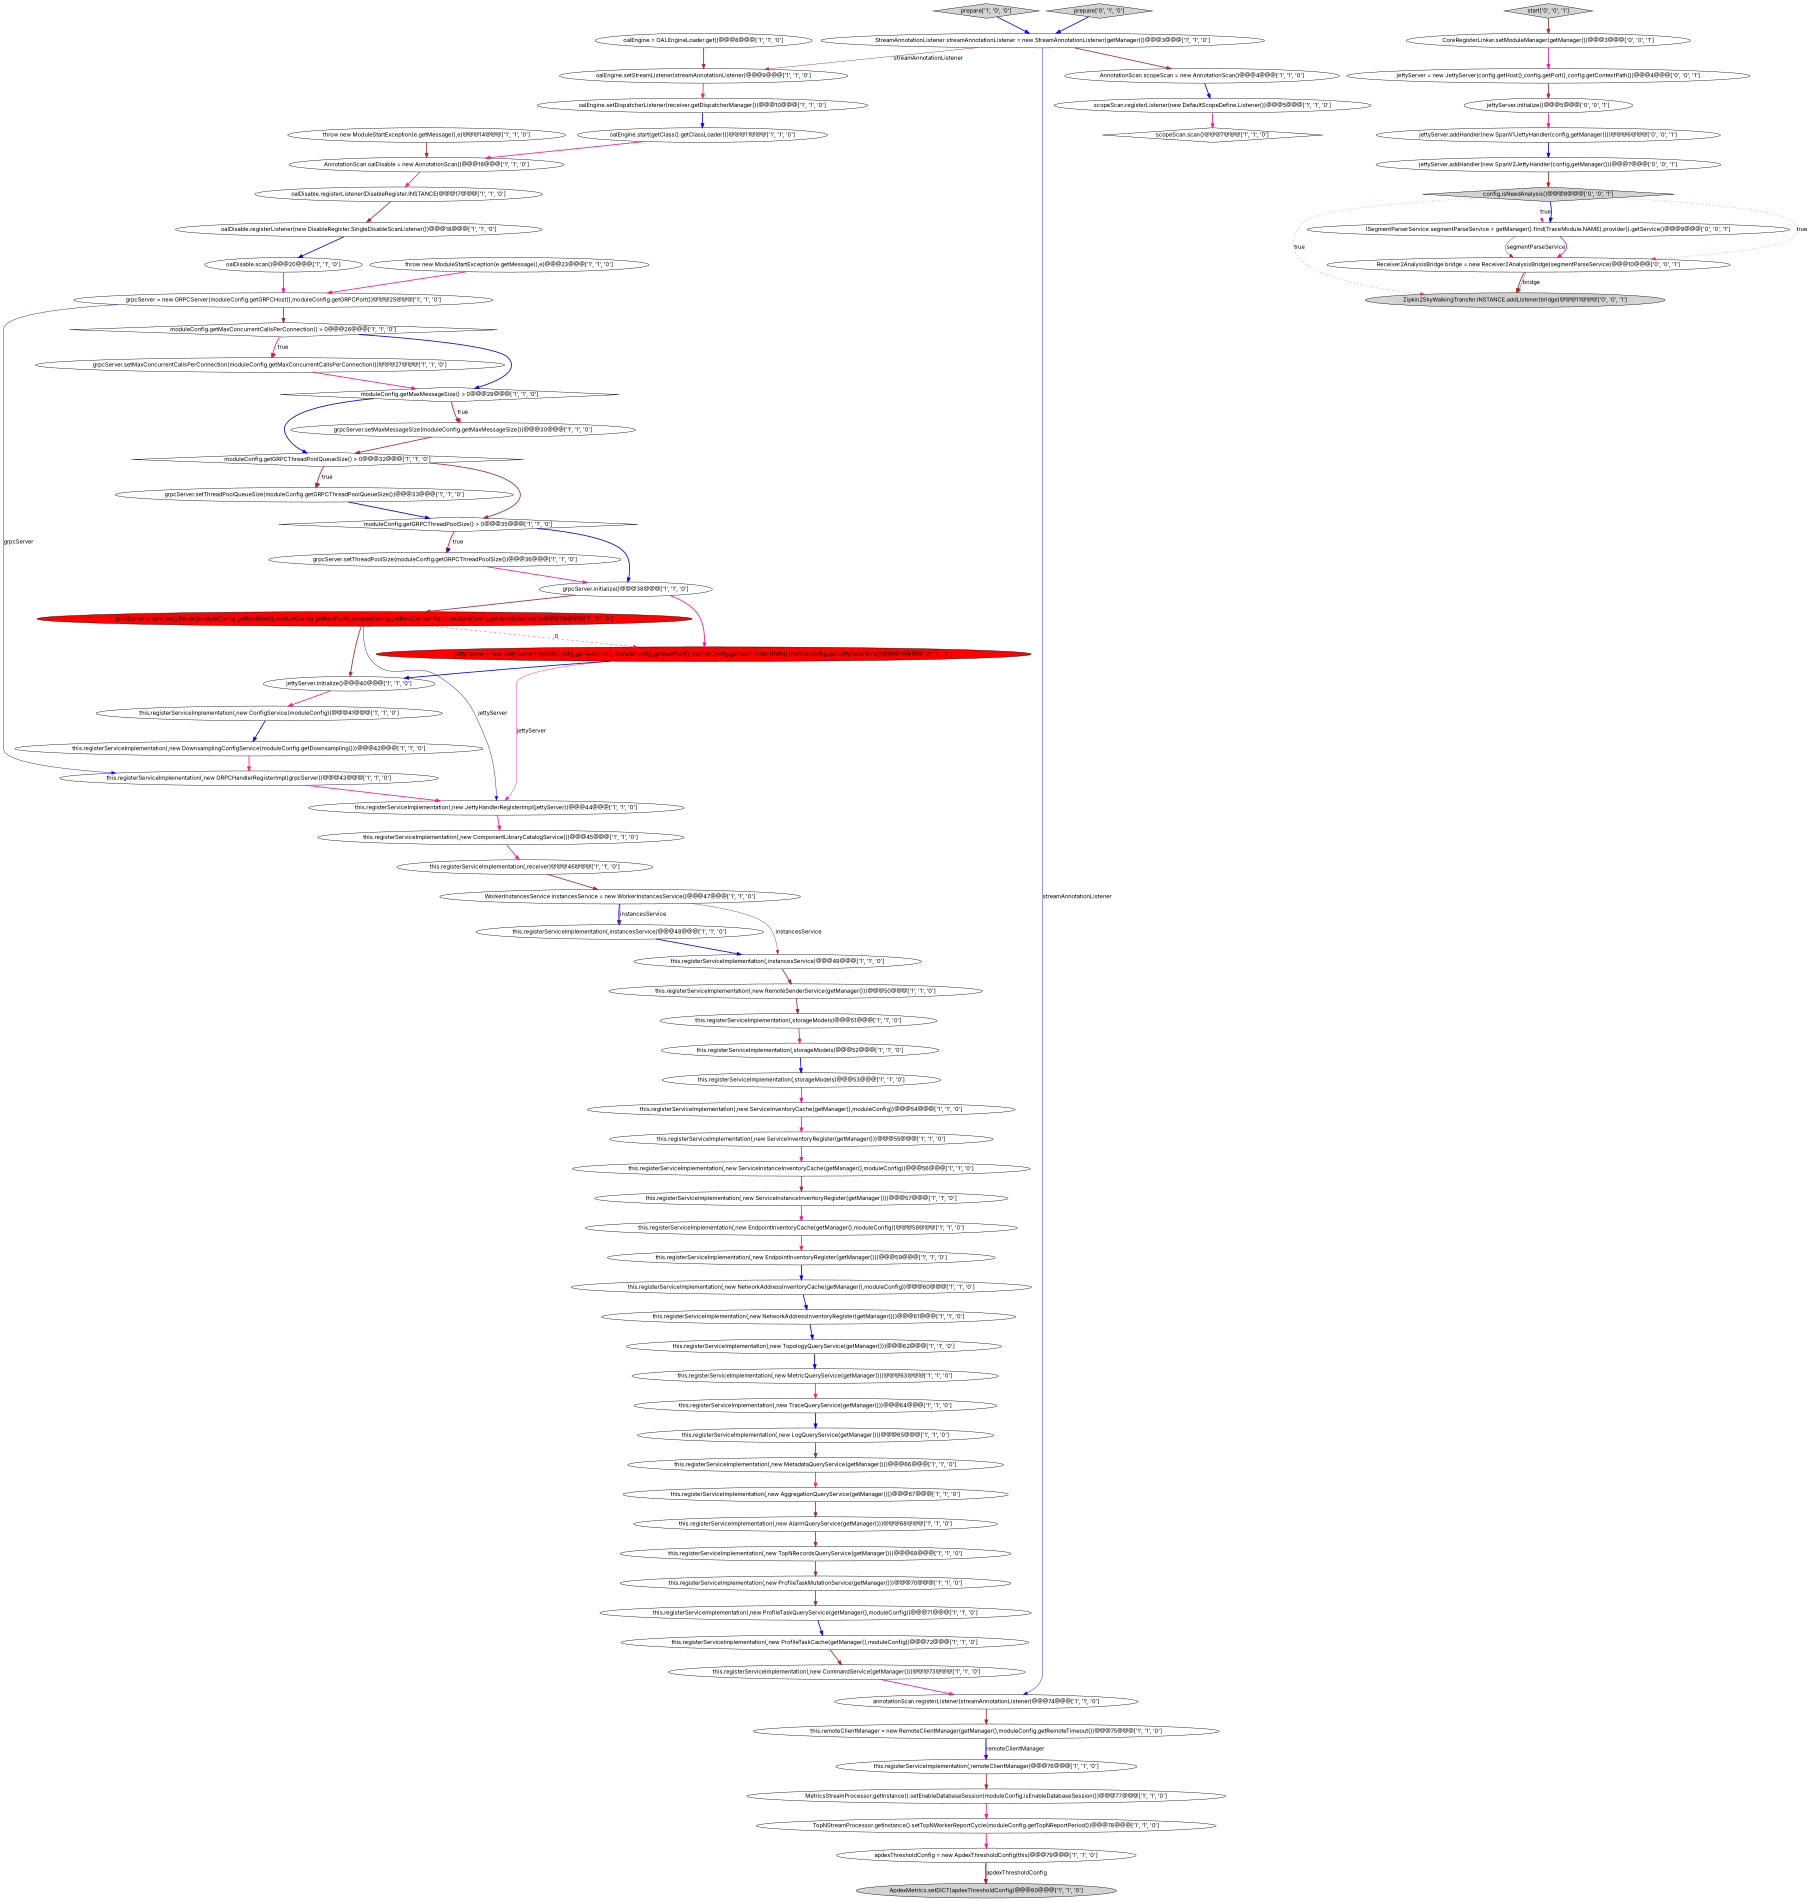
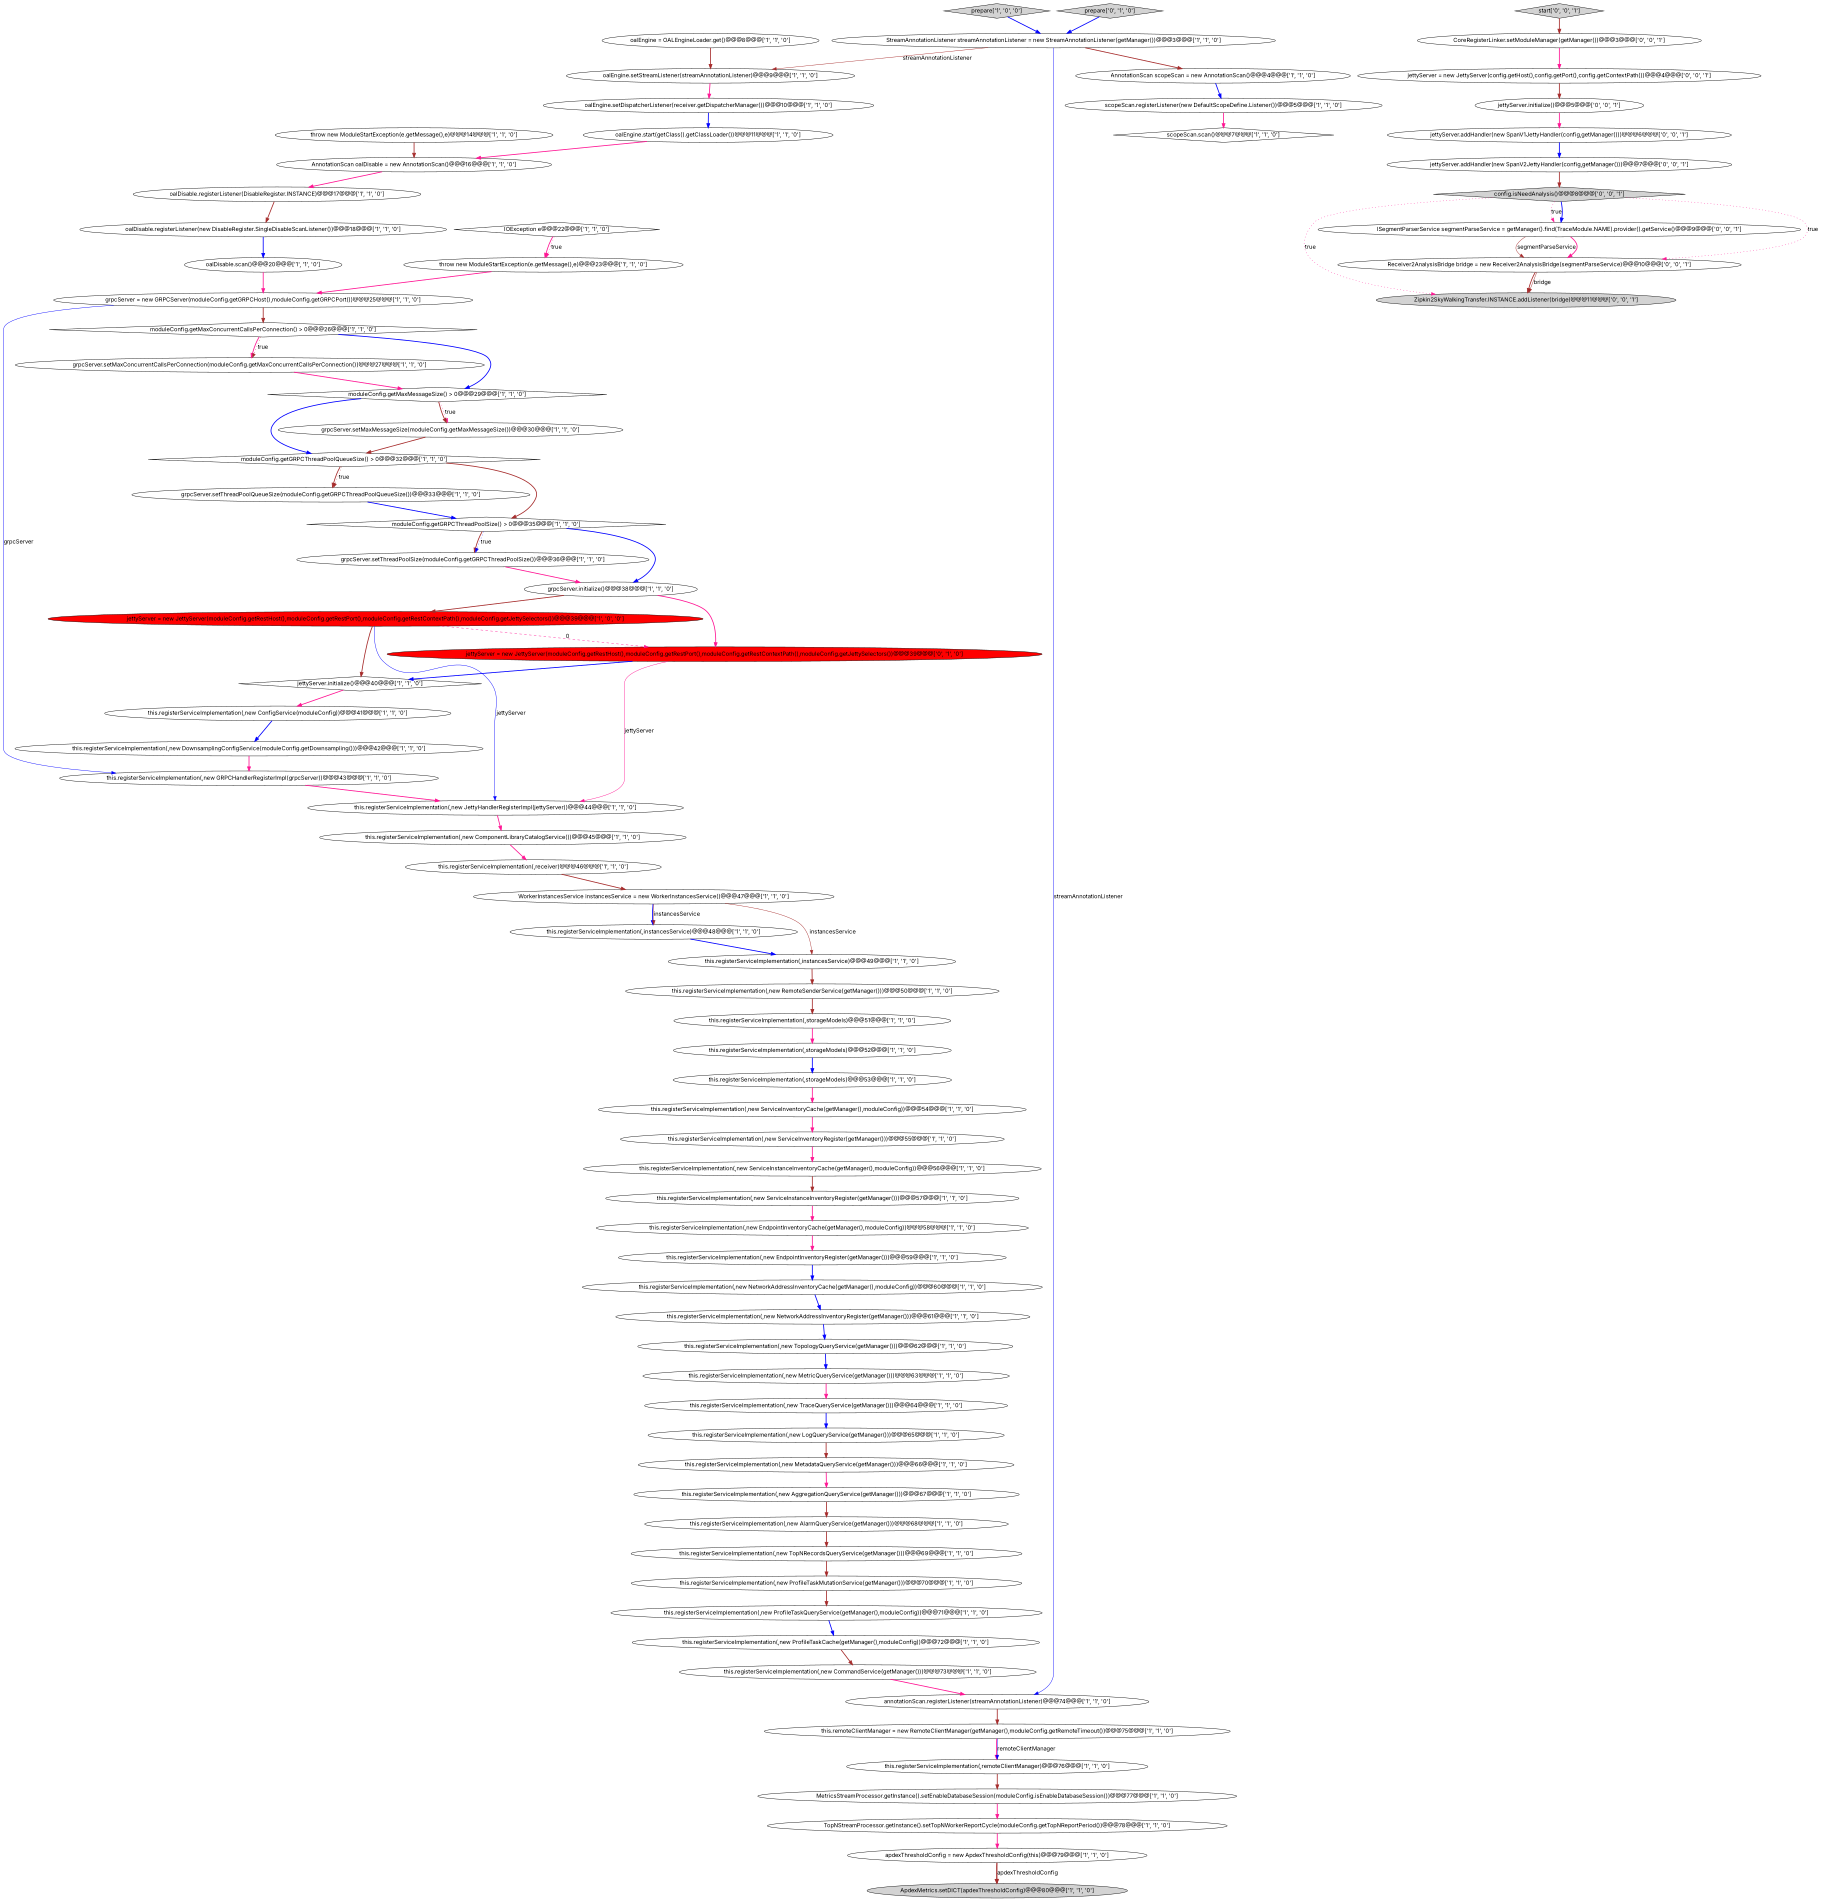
node "IOException e@@@22@@@['1', '1', '0']": added
node "jettyServer.initialize()@@@40@@@['1', '1', '0']": shape ellipse -> diamond
